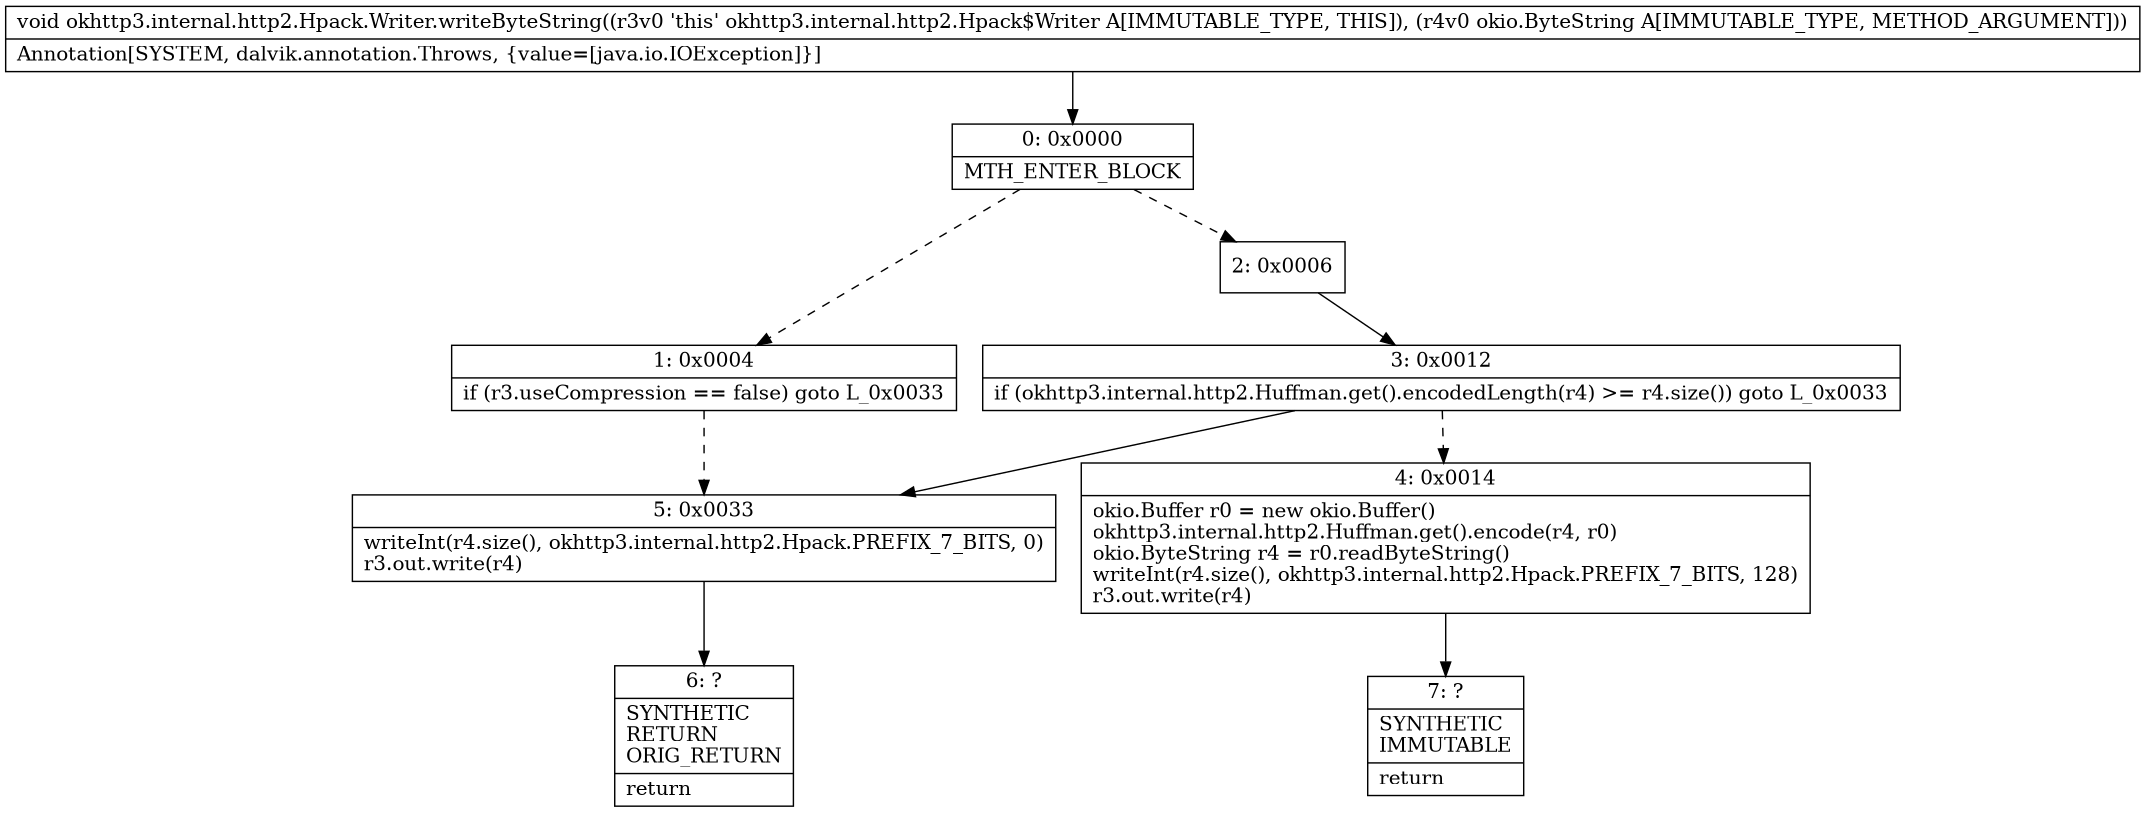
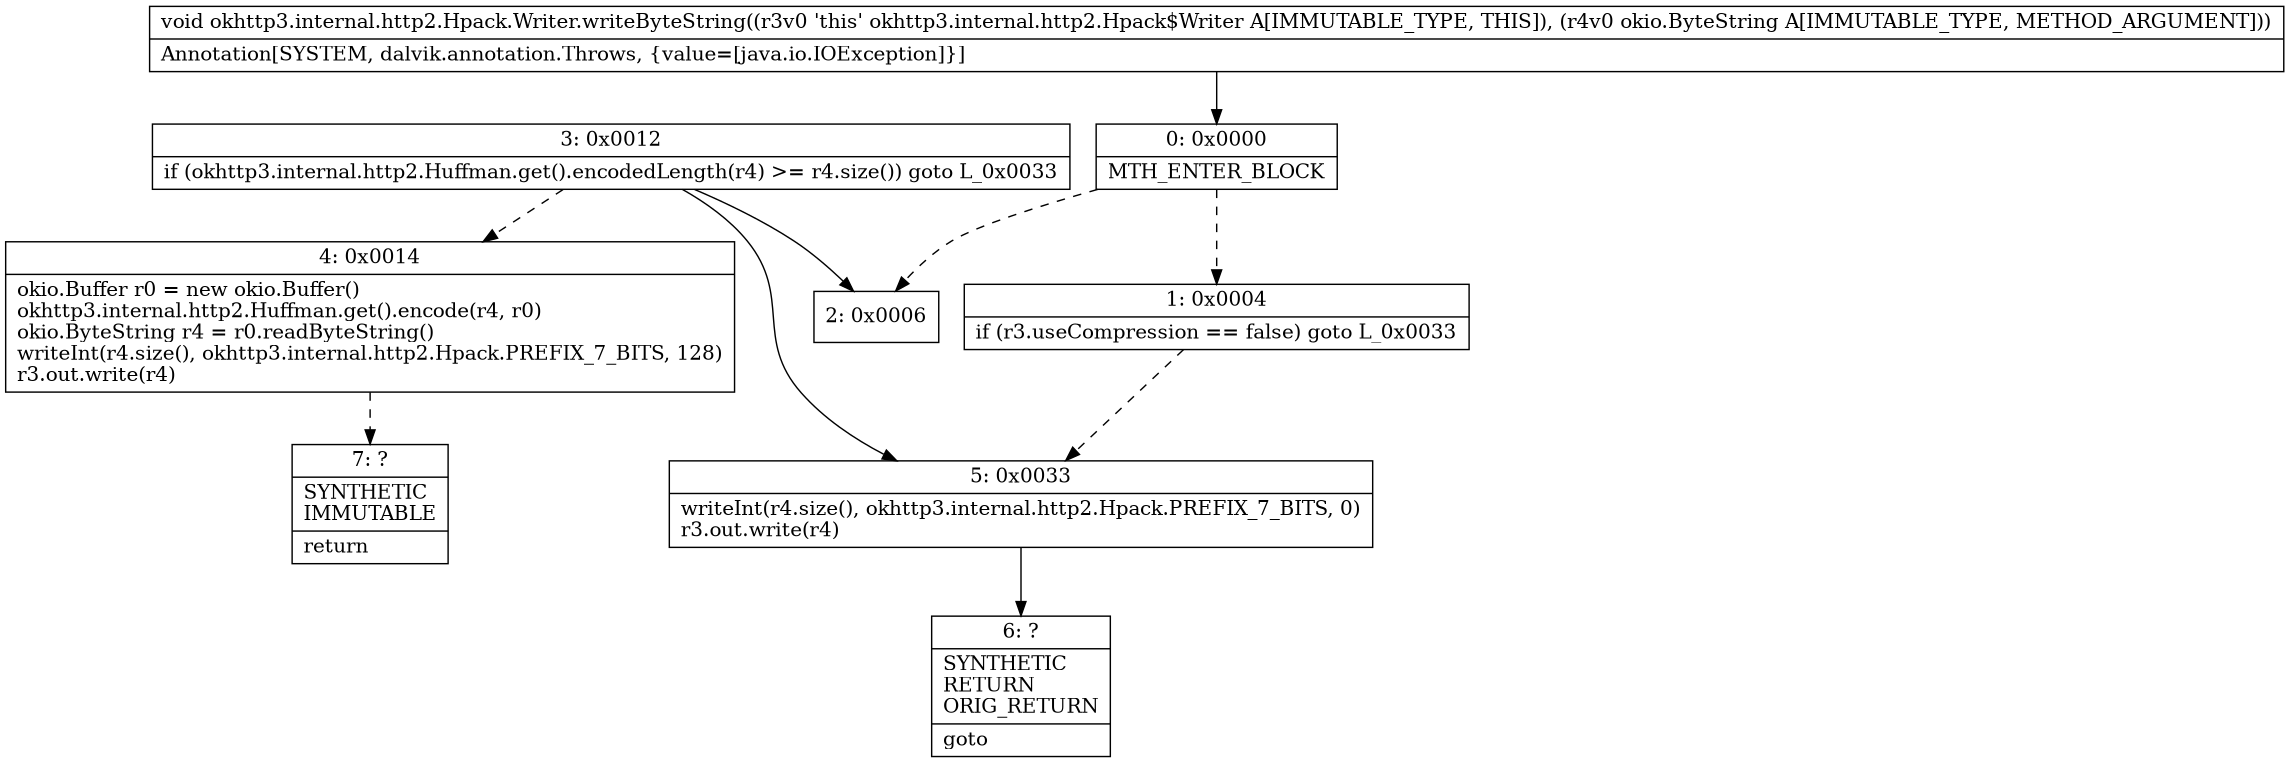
edge "2: 0x0006" -> "3: 0x0012": reversed
edge "4: 0x0014" -> "7: ?": style solid -> dashed
node "6: ?": text "return" -> "goto"
